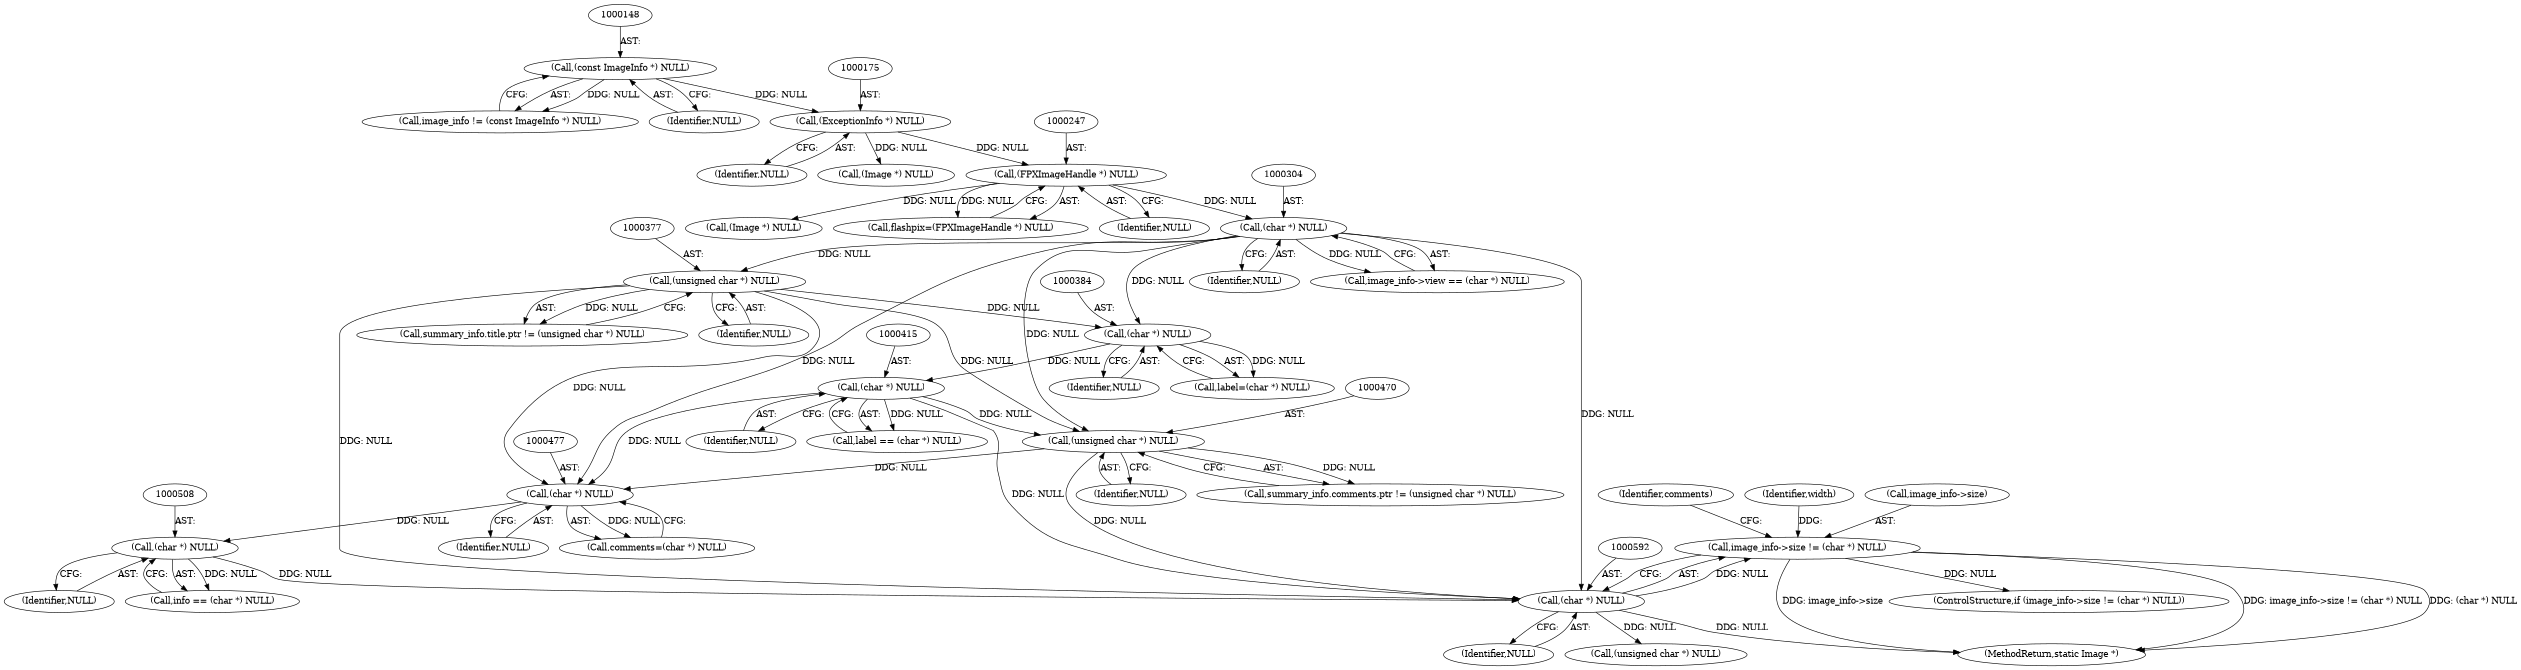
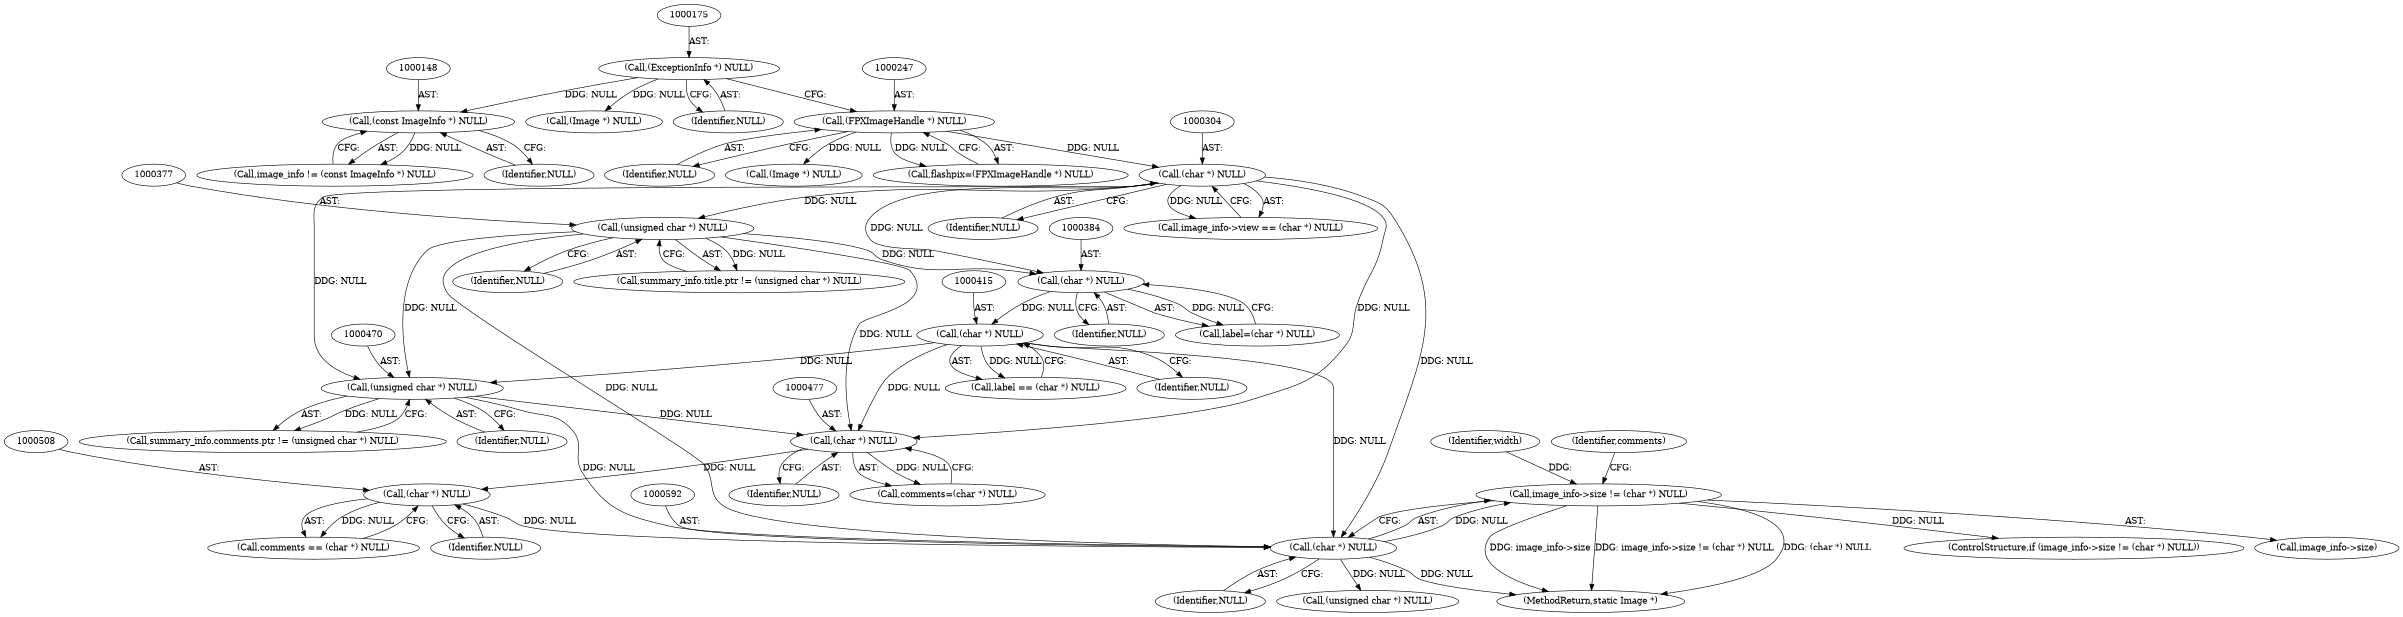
edge "(Call,(const ImageInfo *) NULL)" -> "(Call,(ExceptionInfo *) NULL)": reversed
edge "(Call,(ExceptionInfo *) NULL)" -> "(Call,(FPXImageHandle *) NULL)": label "DDG: NULL" -> "CFG: "
edge "(Call,image_info->size)" -> "(Call,image_info->size != (char *) NULL)": reversed
node "(Call,info == (char *) NULL)": label "(Call,info == (char *) NULL)" -> "(Call,comments == (char *) NULL)"
